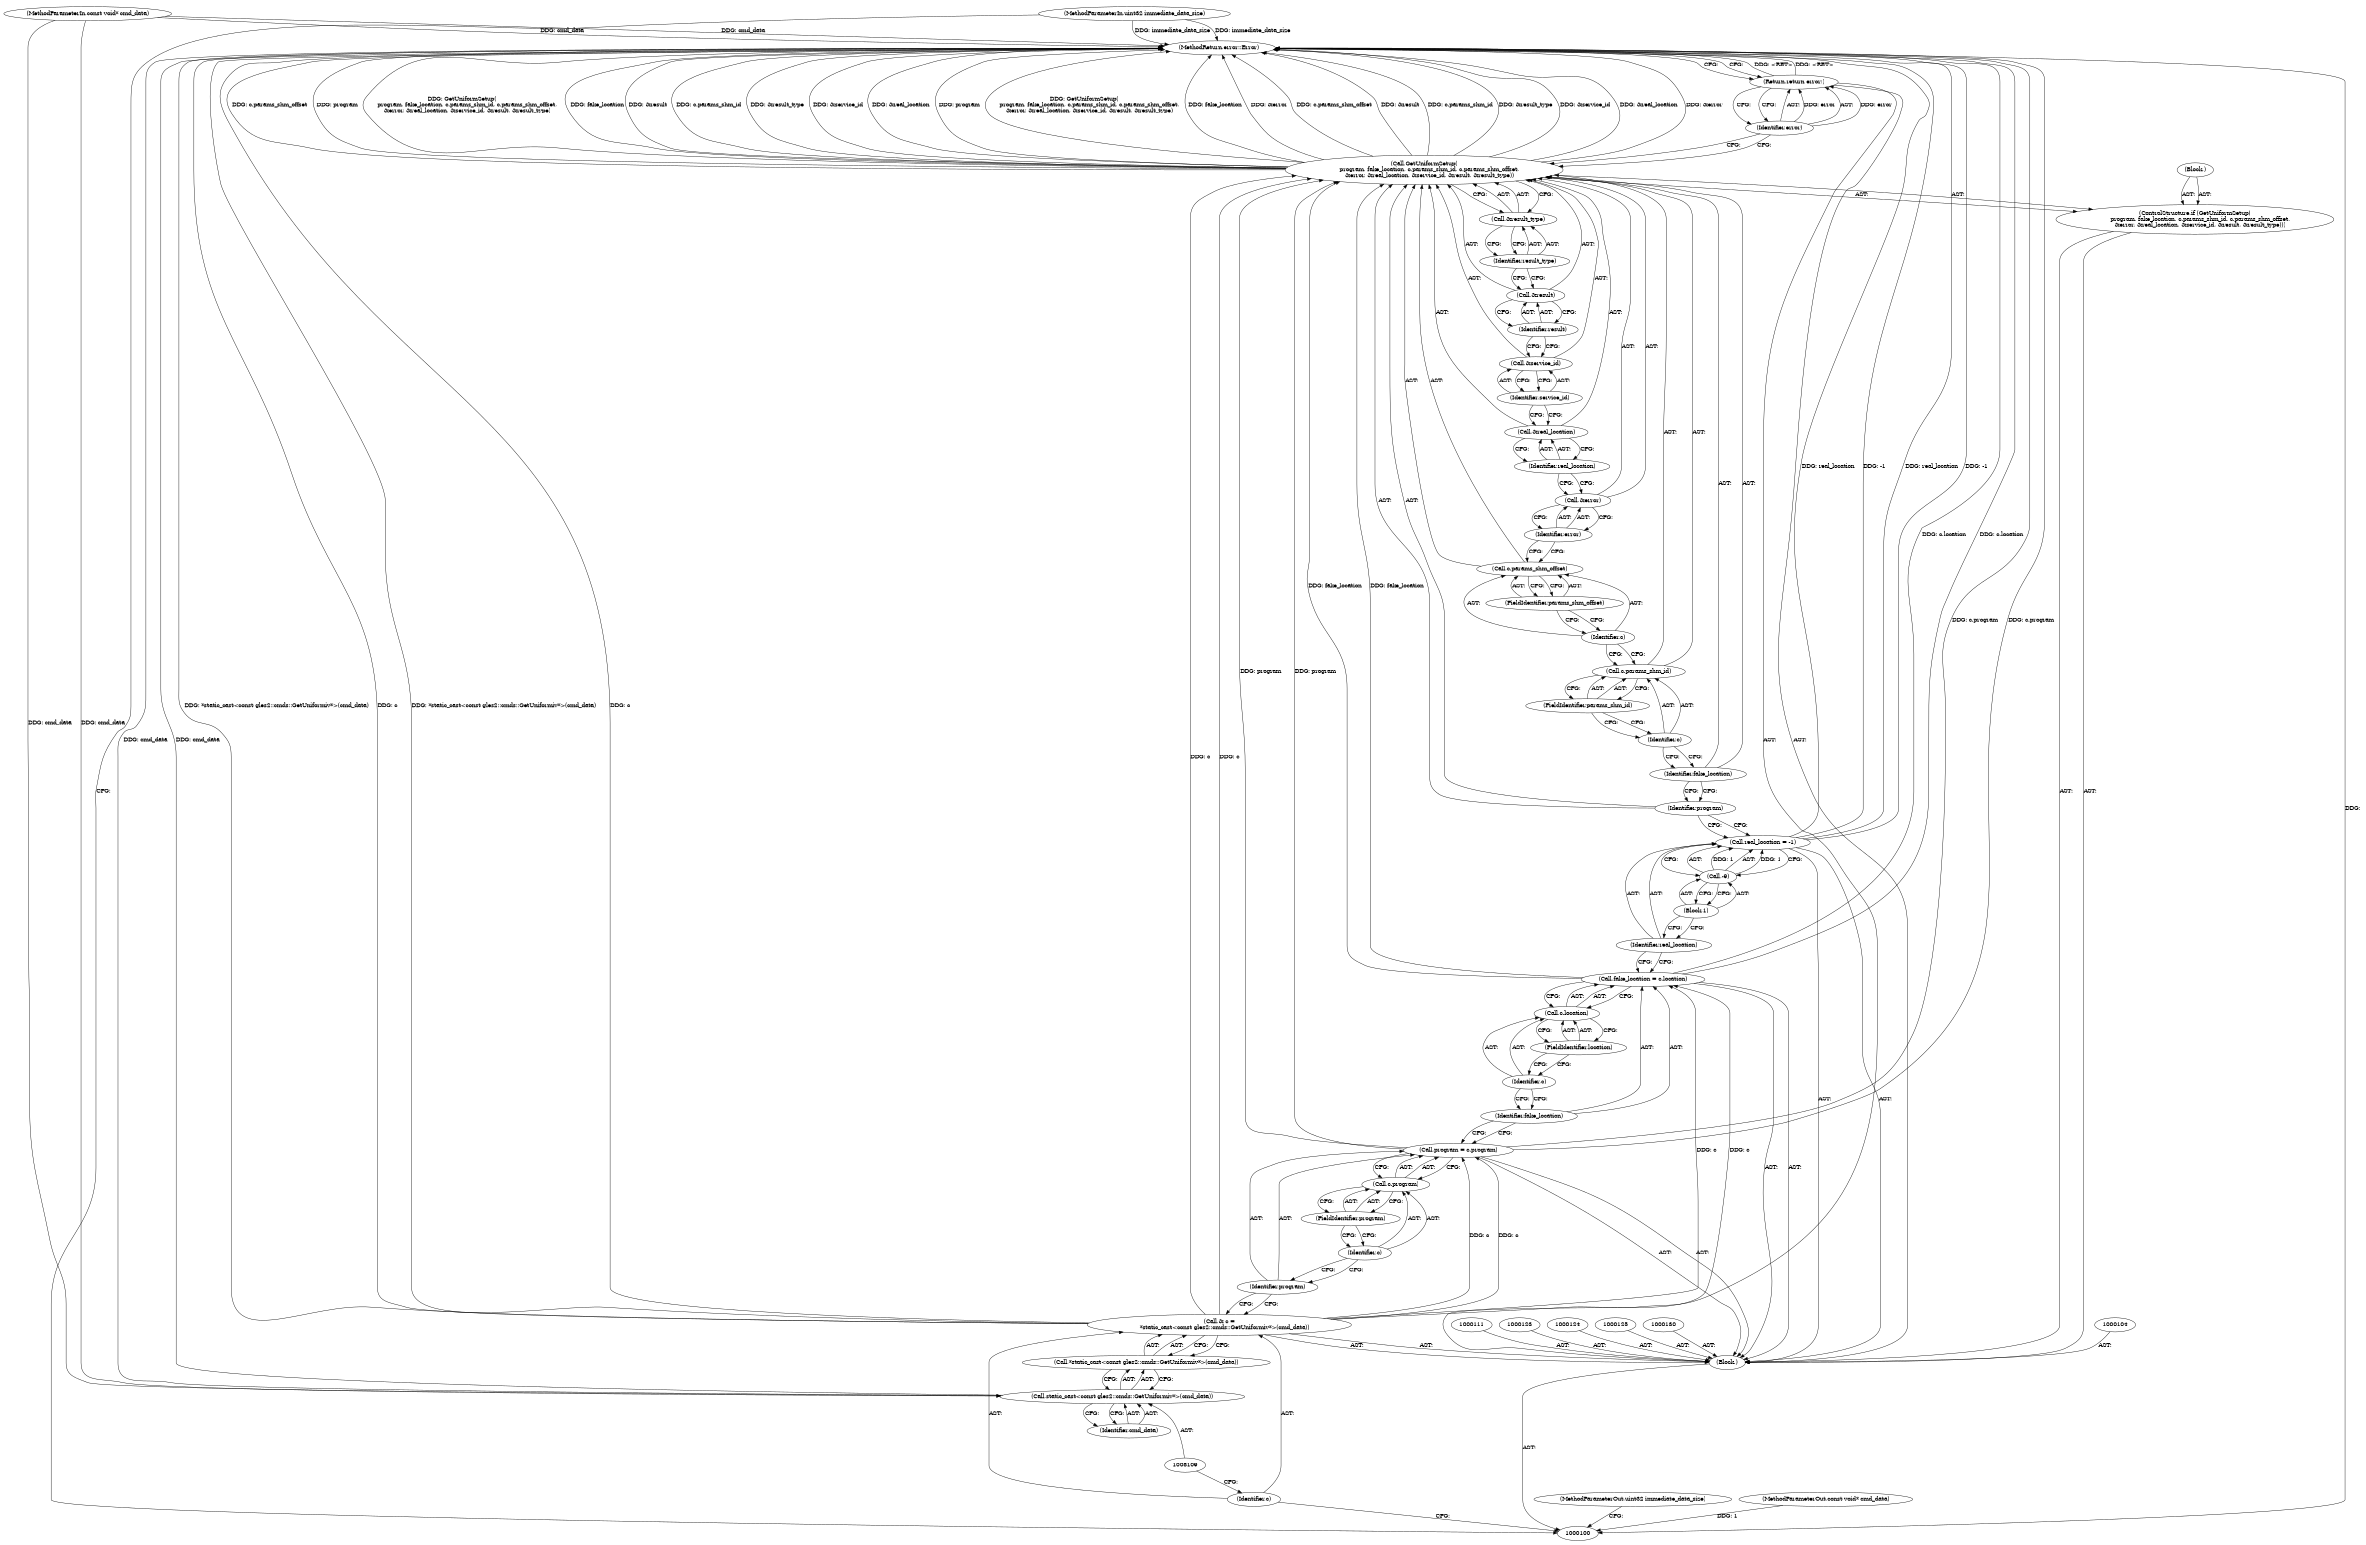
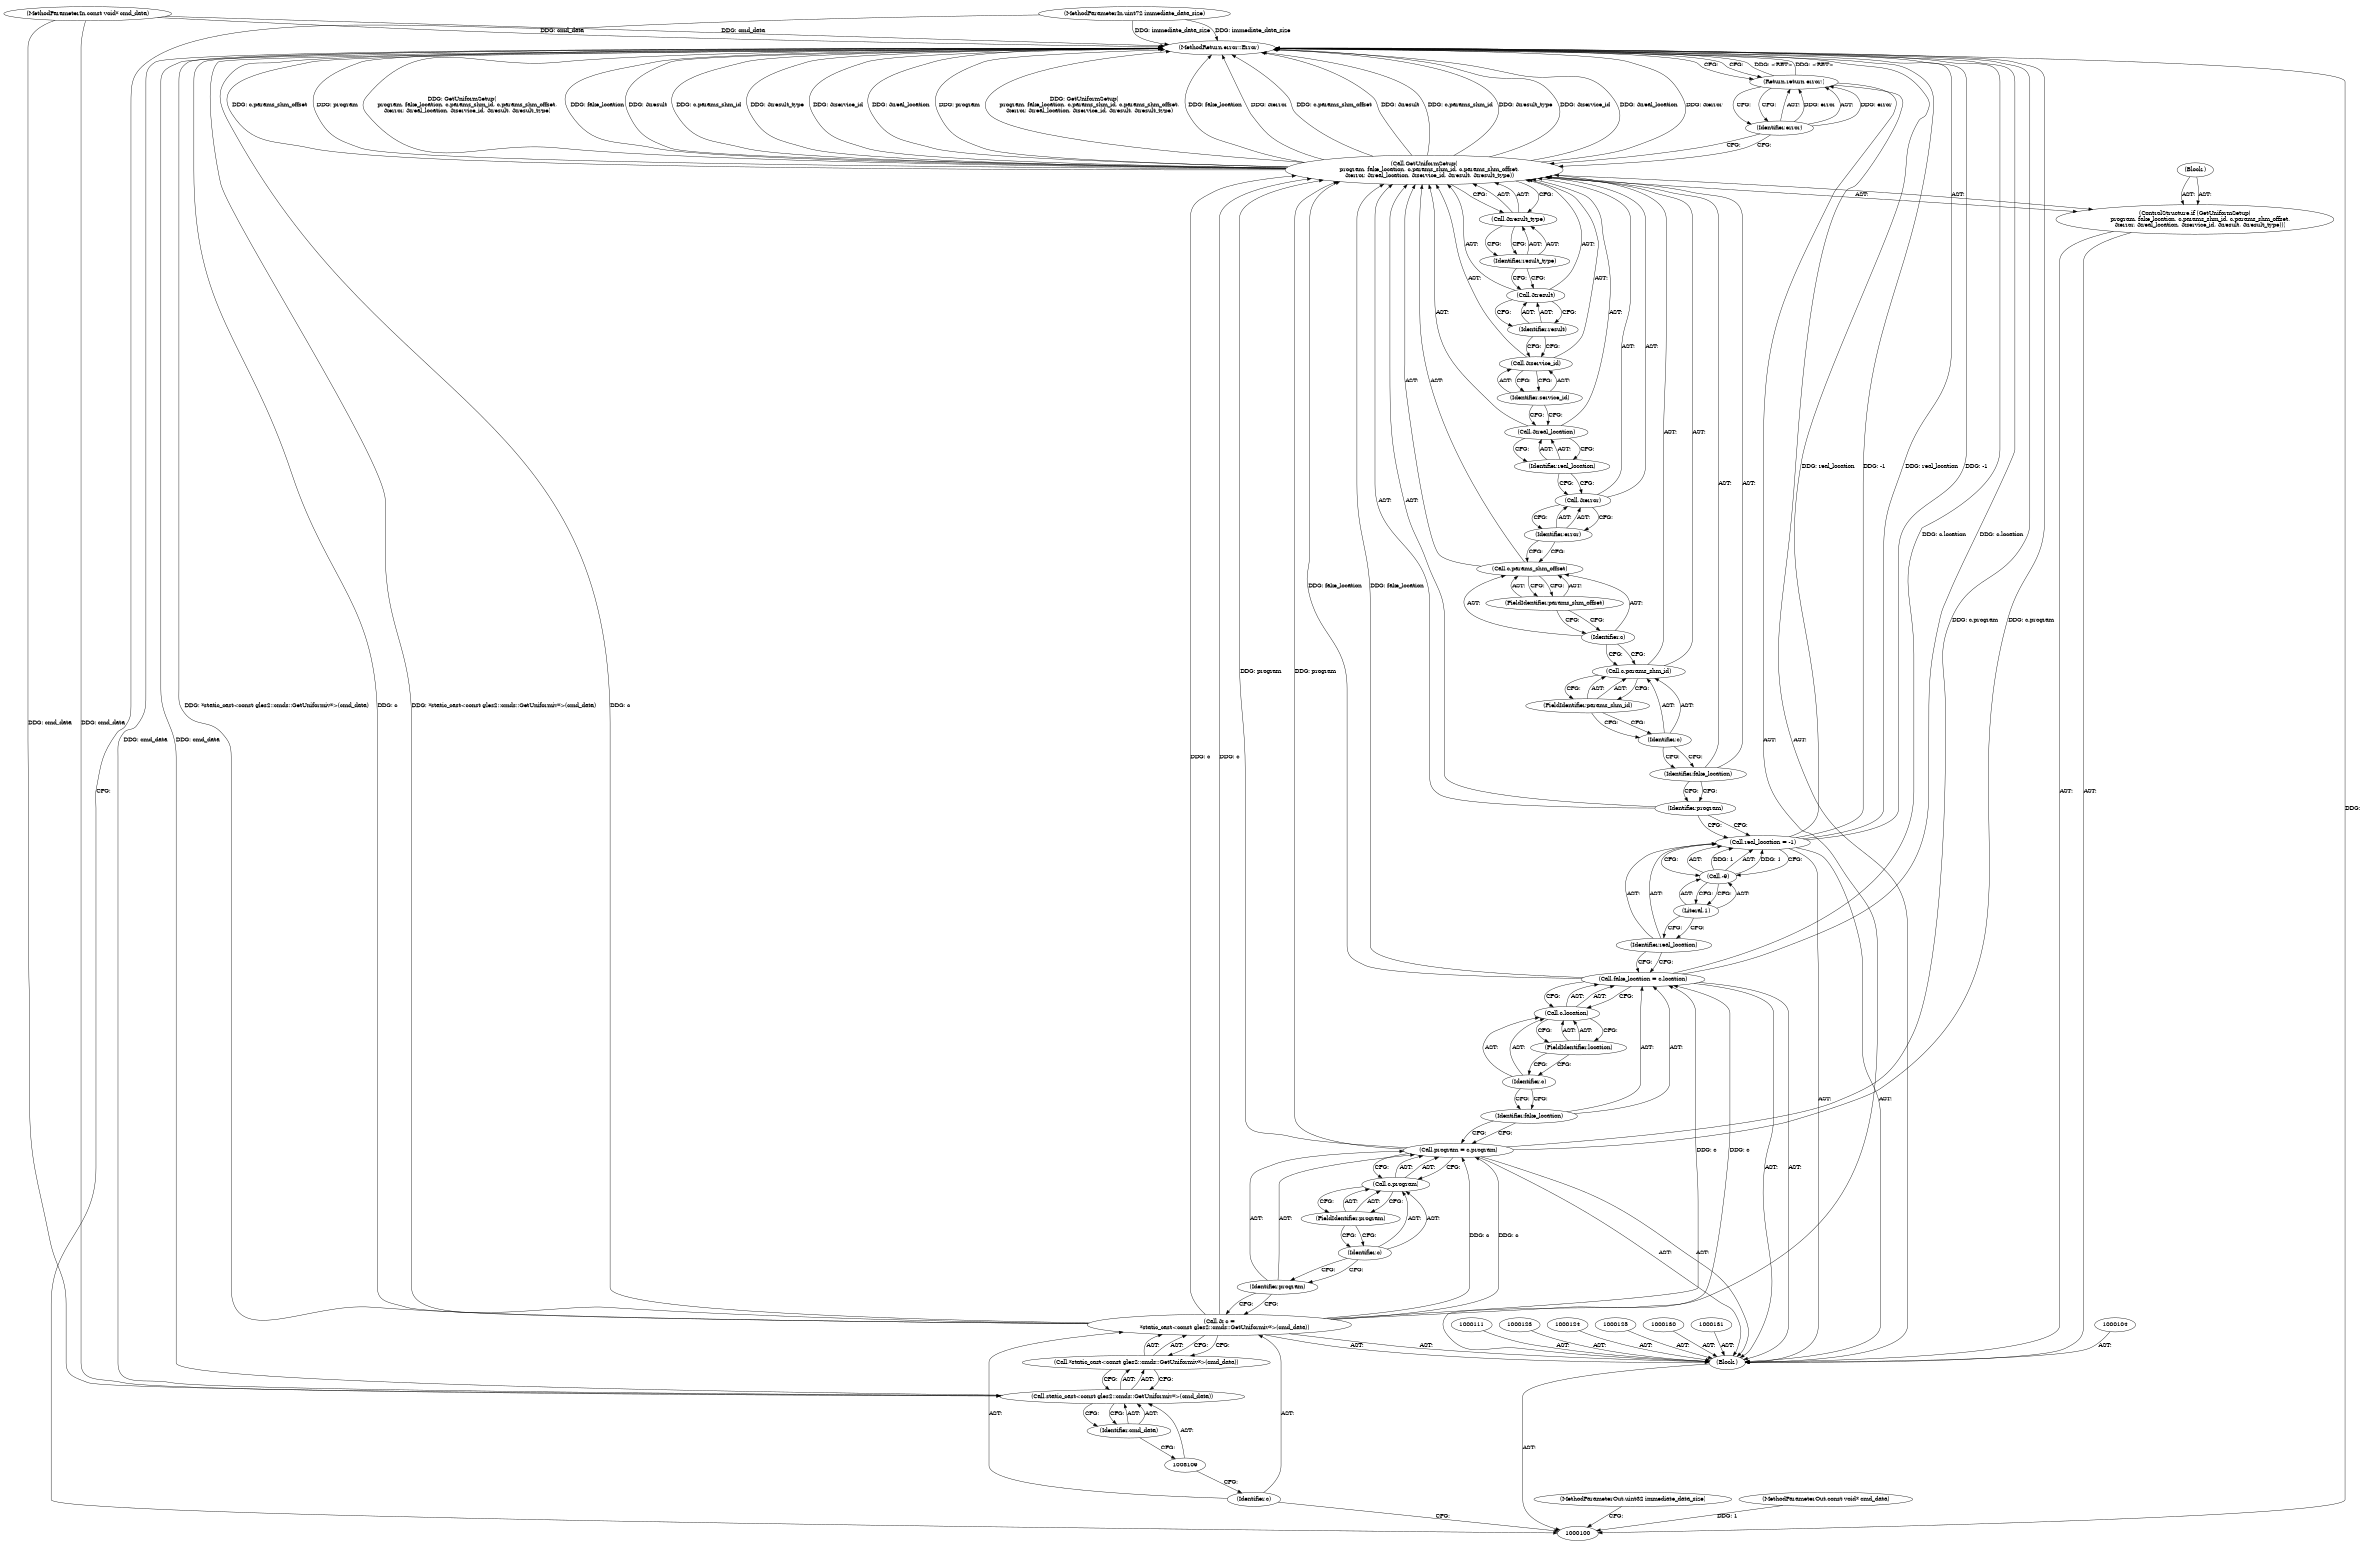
node "(MethodParameterIn,uint32 immediate_data_size)": label "(MethodParameterIn,uint32 immediate_data_size)" -> "(MethodParameterIn,uint72 immediate_data_size)"
node "(Block,1)": label "(Block,1)" -> "(Literal,1)"
node "1000131": added
edge "(Identifier,cmd_data)" -> "1008109": added, label "CFG:"
